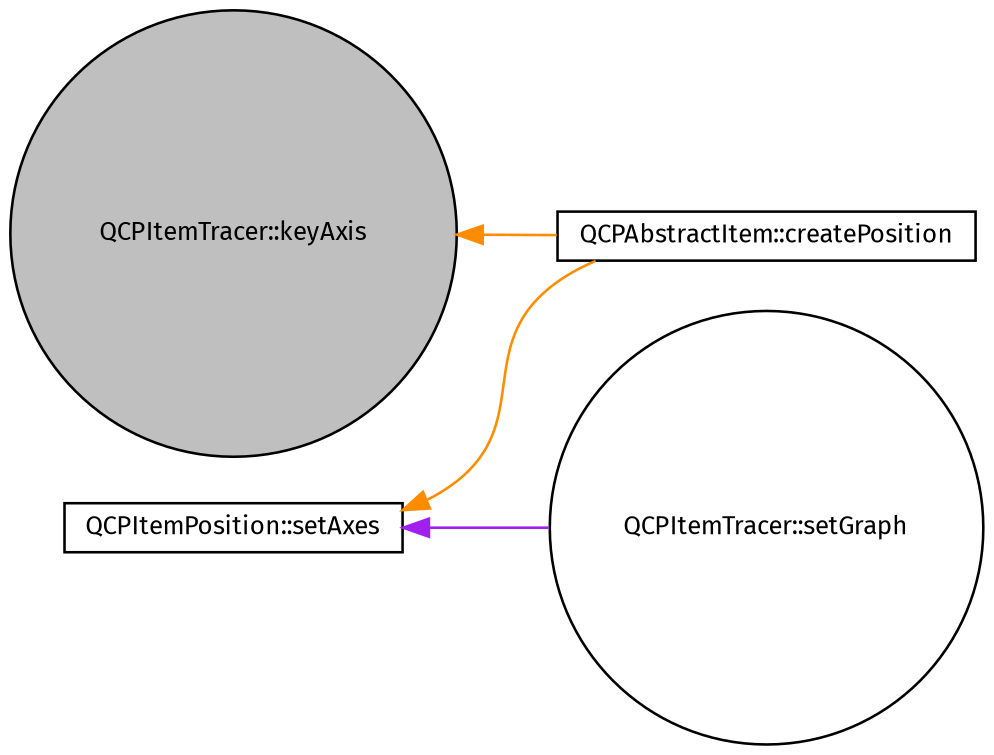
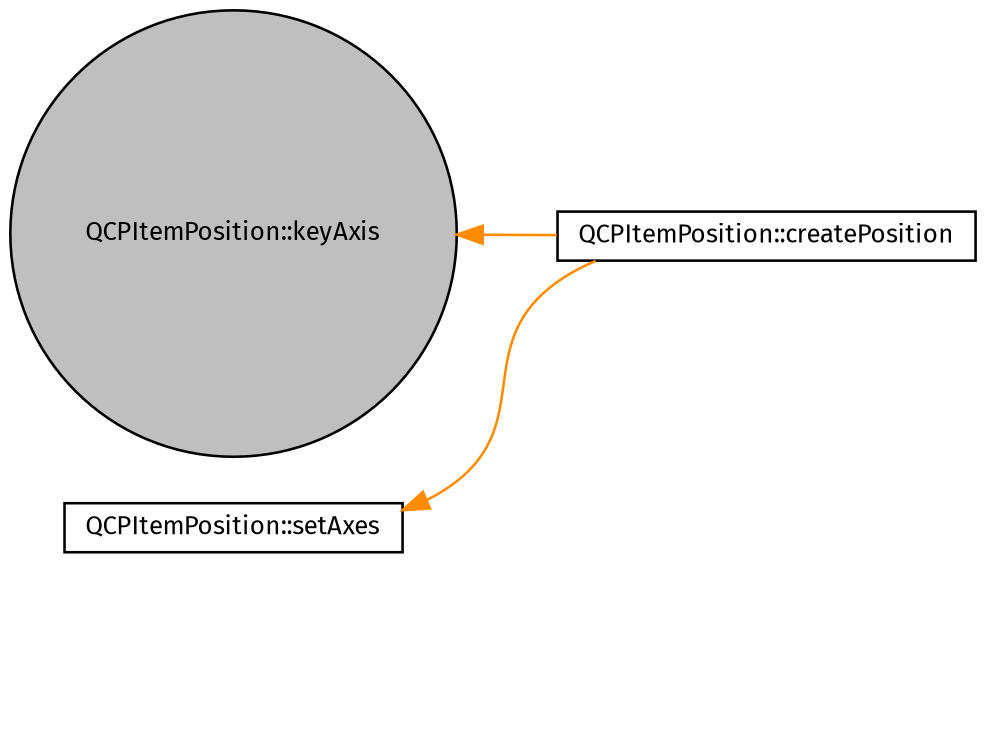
node "QCPItemTracer::keyAxis": label "QCPItemTracer::keyAxis" -> "QCPItemPosition::keyAxis"
node "QCPAbstractItem::createPosition": label "QCPAbstractItem::createPosition" -> "QCPItemPosition::createPosition"
node "QCPItemTracer::setGraph": removed
